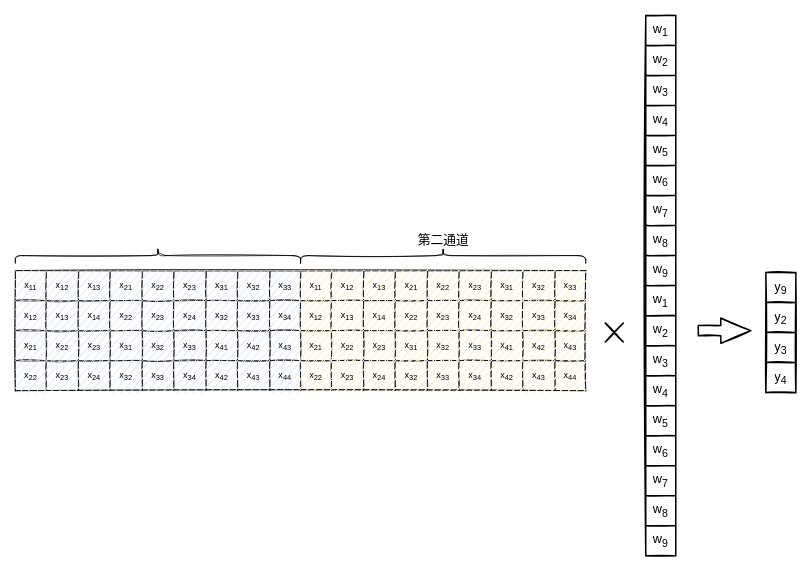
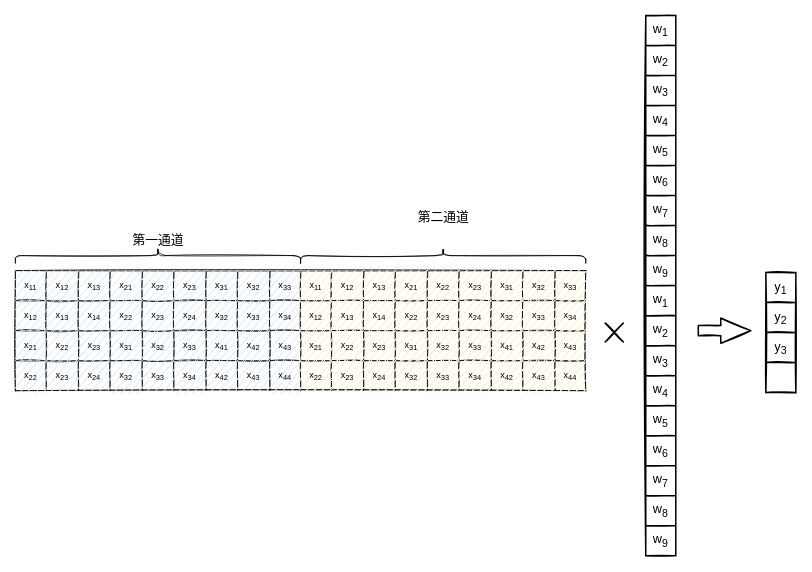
node "第一通道": added
node "第二通道": moved (443, 240) -> (443, 218)
node "y9": label "y9" -> "y1"
node "y4": removed
